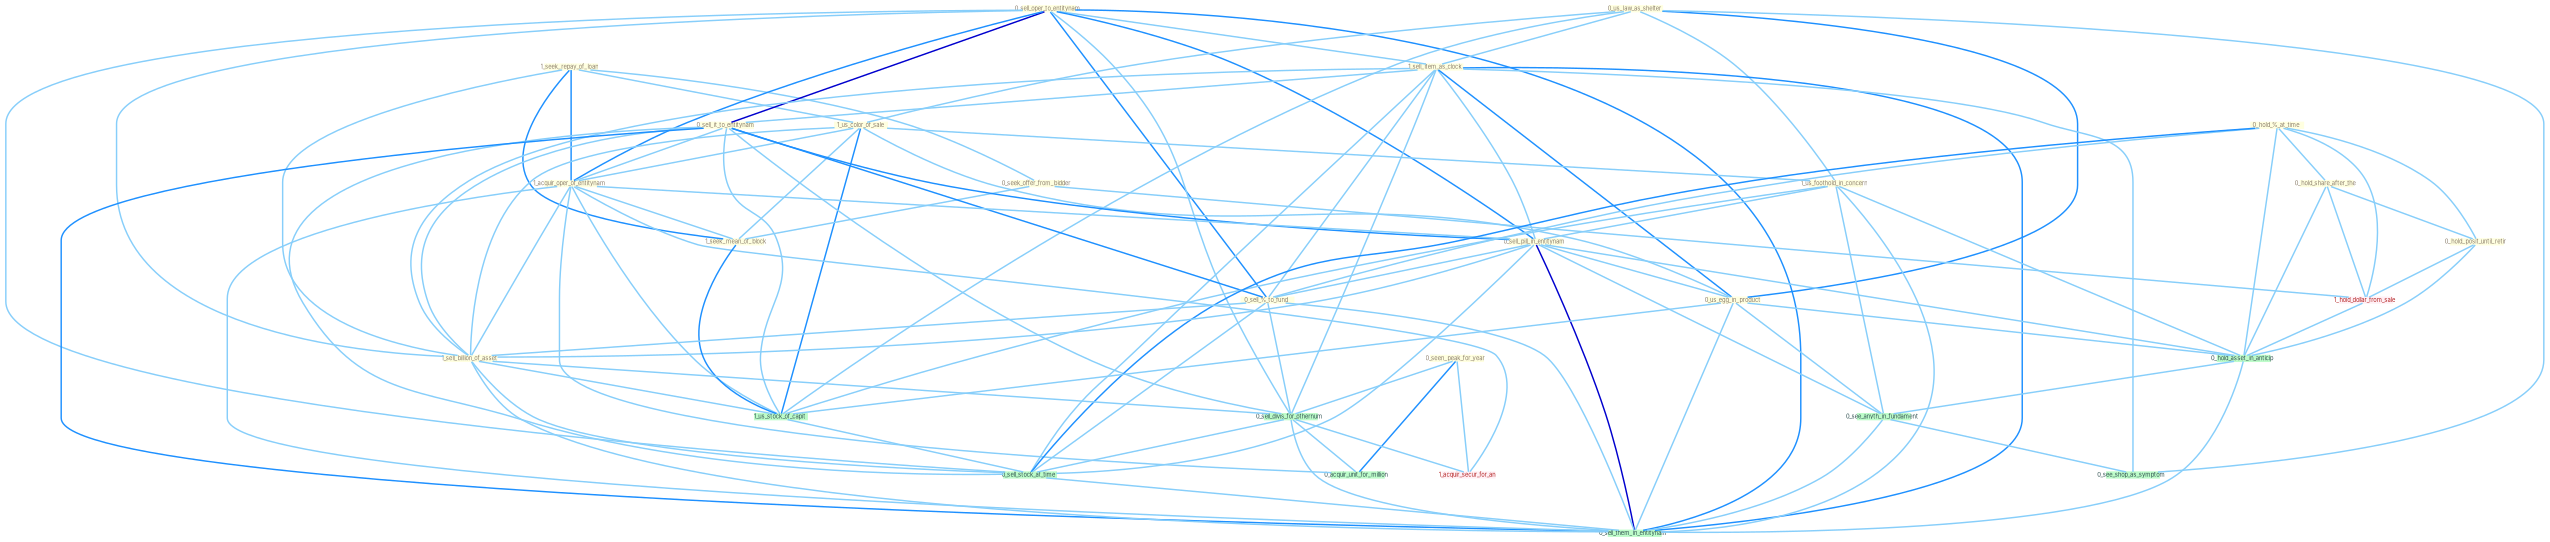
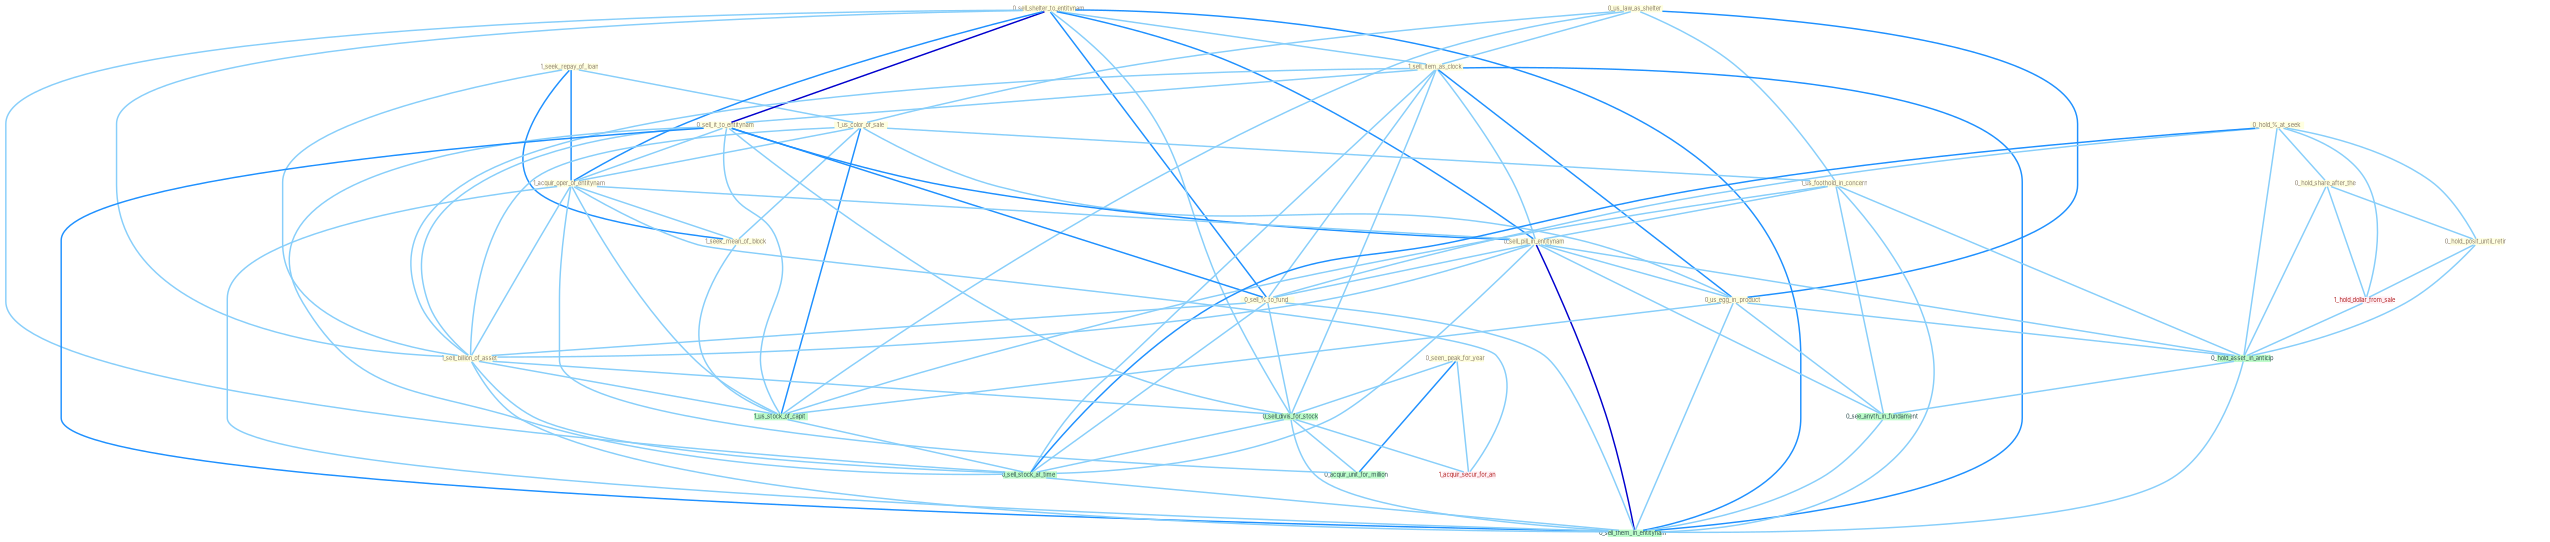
node "0_sell_oper_to_entitynam": label "0_sell_oper_to_entitynam" -> "0_sell_shelter_to_entitynam"
node "0_hold_%_at_time": label "0_hold_%_at_time" -> "0_hold_%_at_seek"
node "0_seek_offer_from_bidder": removed
edge "1_seek_mean_of_block" -- "1_us_stock_of_capit": color #1e90ff -> #87cefa
node "0_sell_divis_for_othernum": label "0_sell_divis_for_othernum" -> "0_sell_divis_for_stock"
node "0_see_shop_as_symptom": removed
